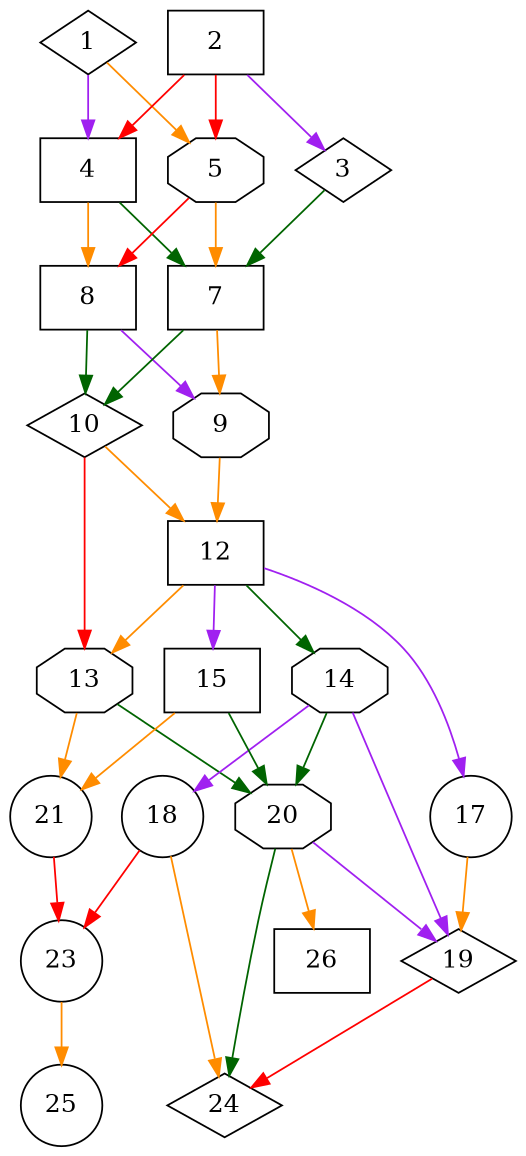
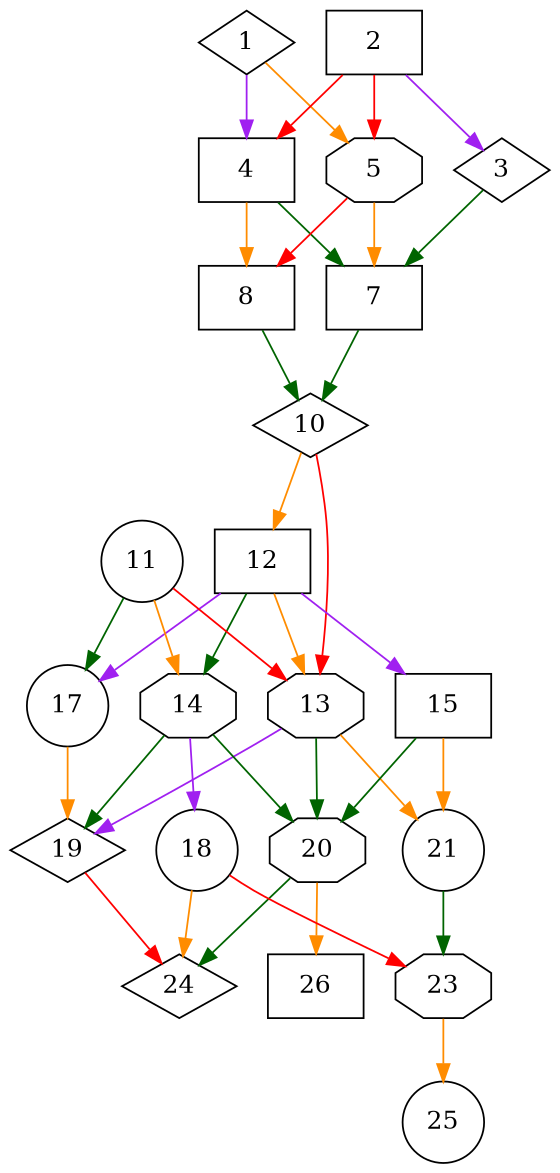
node "9": removed
node "11": added
edge "14" -> "19": color purple -> darkgreen
edge "21" -> "23": color red -> darkgreen
edge "20" -> "19": now "13" -> "19"
node "23": shape circle -> octagon
